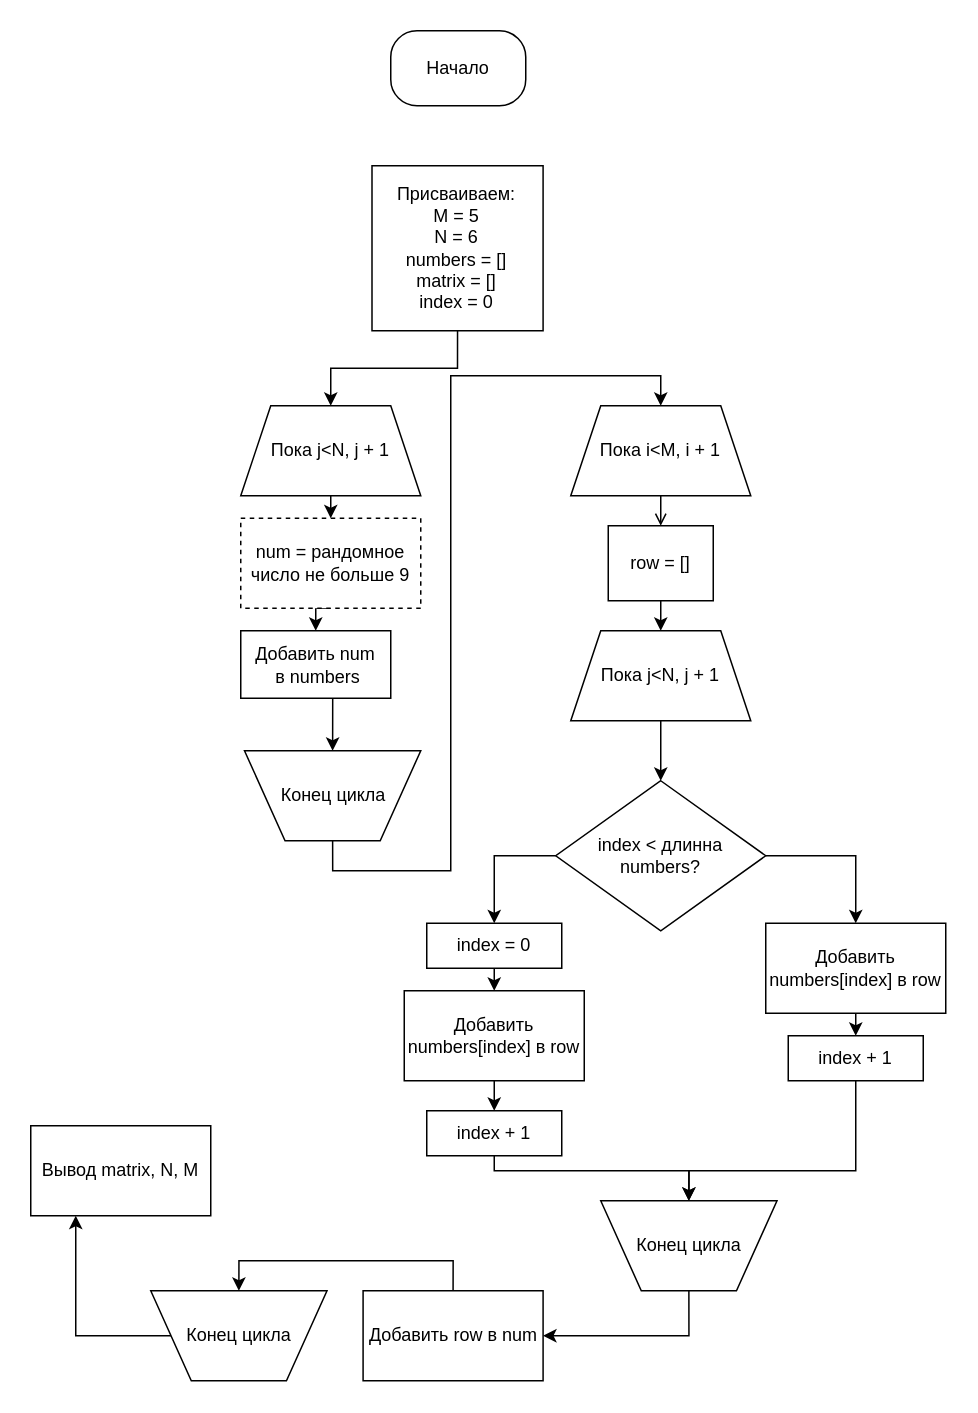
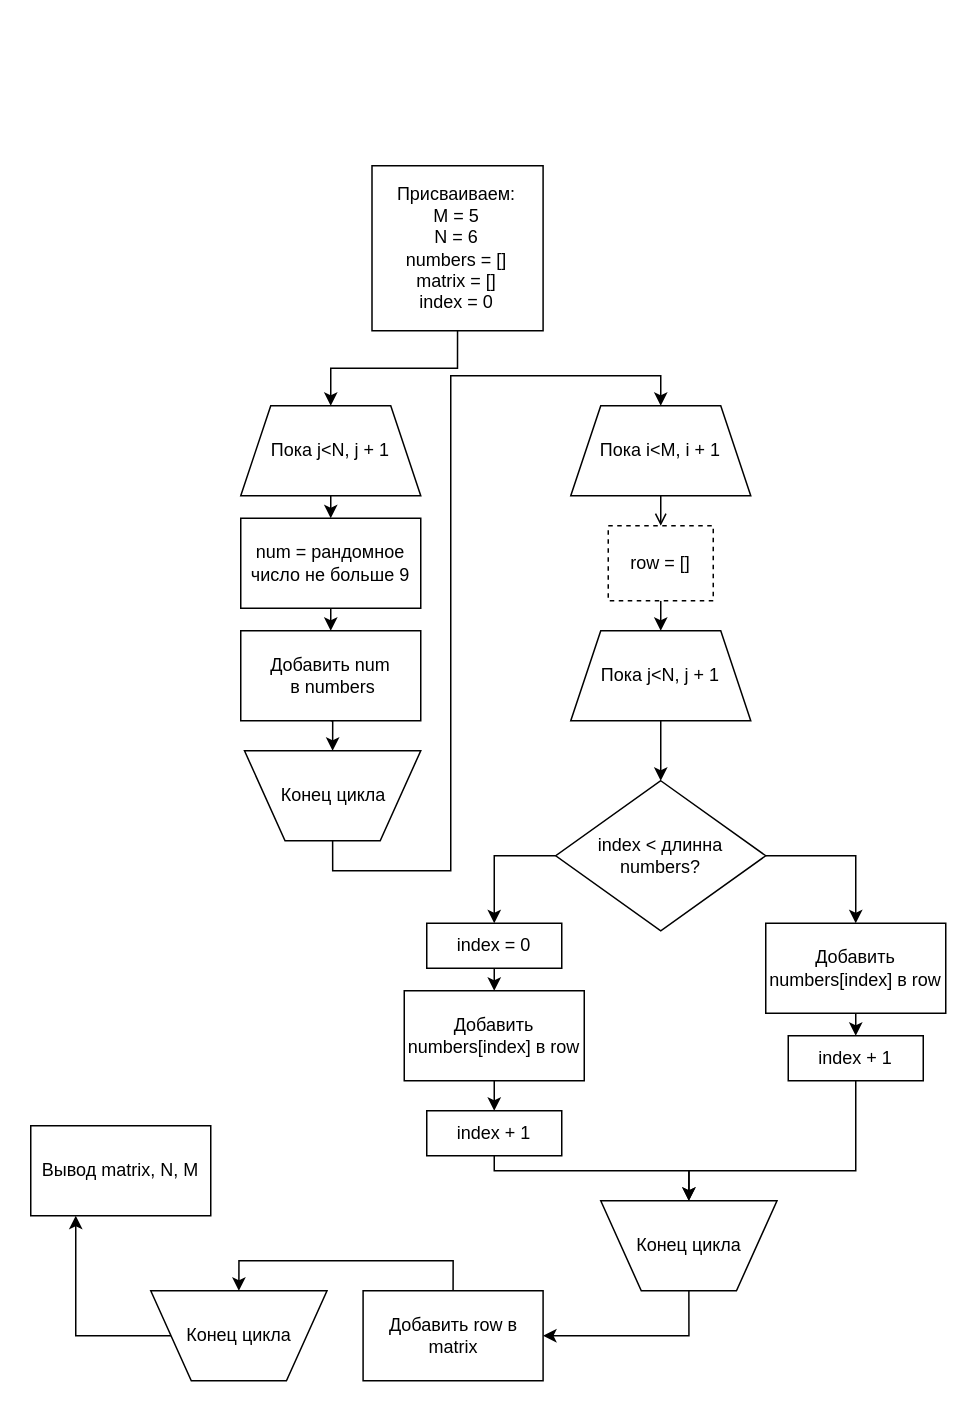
node "Начало": removed
node "num = рандомное число не больше 9": style dashed -> solid
node "row = []": style solid -> dashed
node "Добавить num в numbers": size 150x68 -> 180x90
node "Добавить row в num": label "Добавить row в num" -> "Добавить row в matrix"
